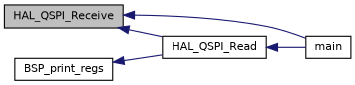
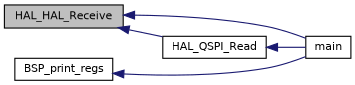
node "HAL_QSPI_Receive": label "HAL_QSPI_Receive" -> "HAL_HAL_Receive"
edge "HAL_QSPI_Read" -> "BSP_print_regs": now "main" -> "BSP_print_regs"
